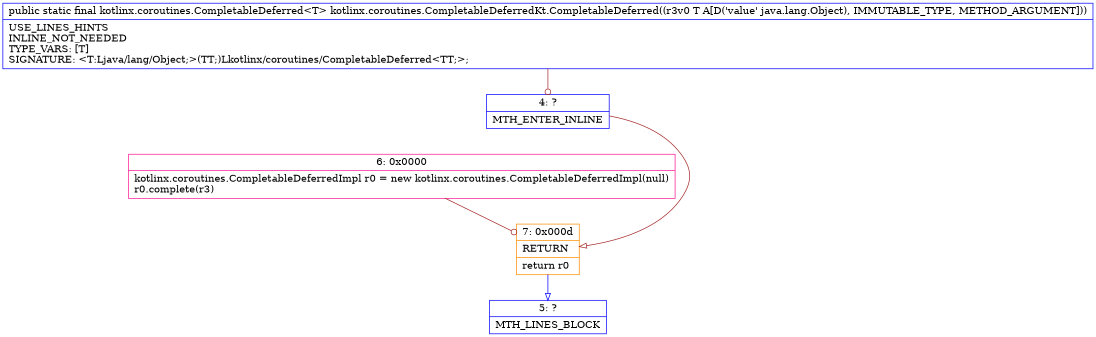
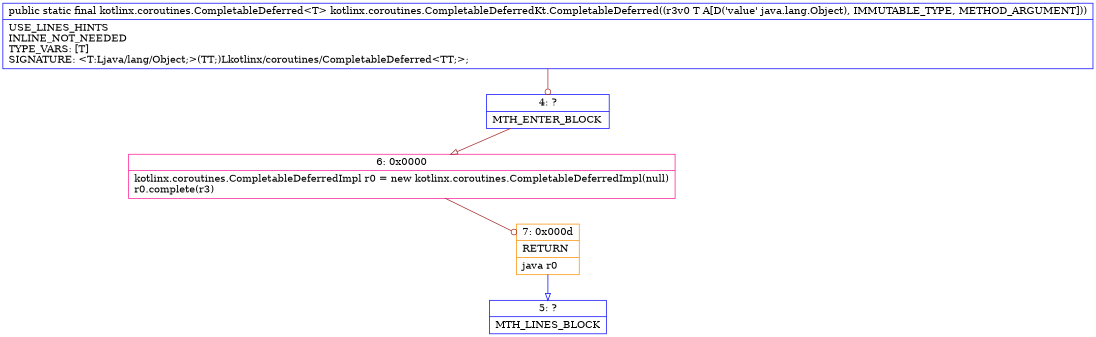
node "4: ?": text "MTH_ENTER_INLINE" -> "MTH_ENTER_BLOCK"
edge "4: ?" -> "7: 0x000d": now "4: ?" -> "6: 0x0000"
node "7: 0x000d": text "return r0" -> "java r0"
